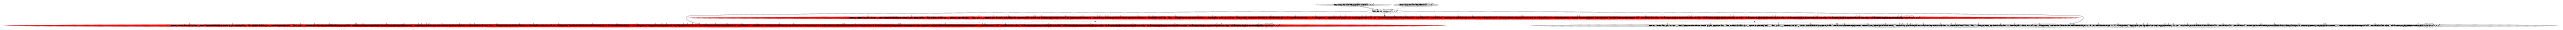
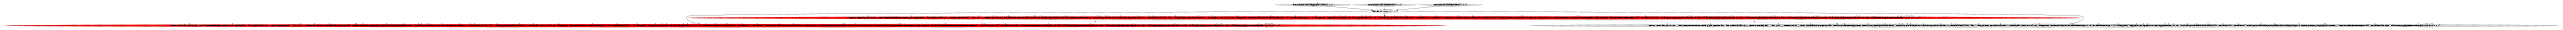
node "testGroupingSetsWithOrderByDimension['0', '1', '0']": shape ellipse -> diamond
node "testGroupingSetsWithOrderByDimension['1', '0', '0']": added
